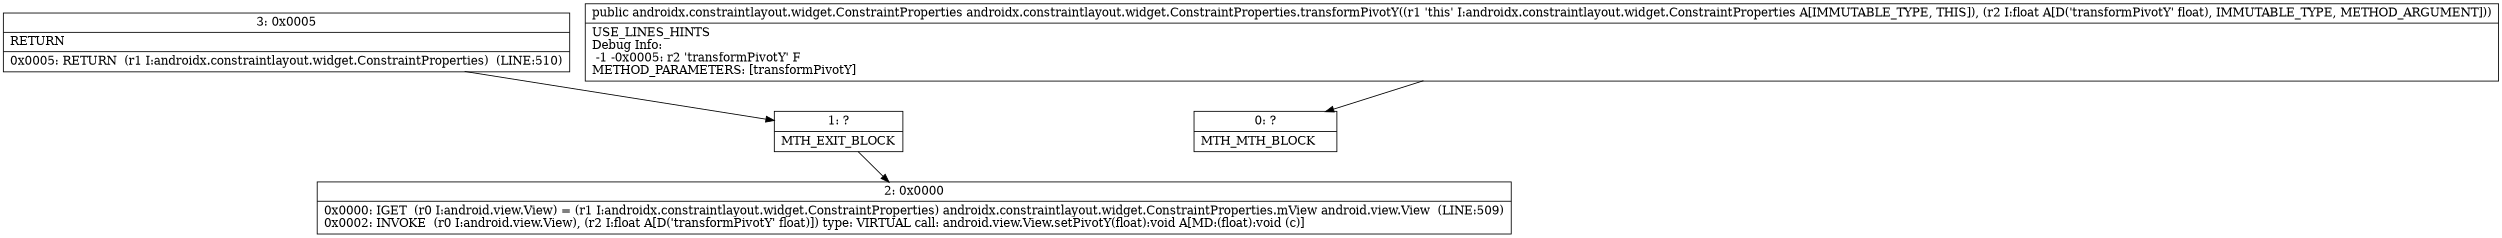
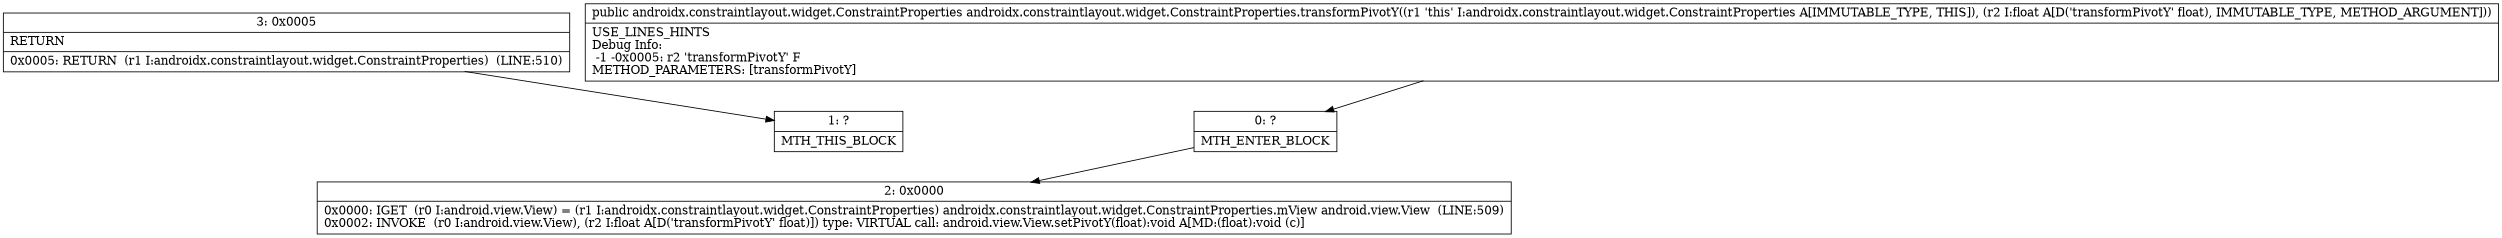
node "1: ?": text "MTH_EXIT_BLOCK" -> "MTH_THIS_BLOCK"
node "0: ?": text "MTH_MTH_BLOCK" -> "MTH_ENTER_BLOCK"
edge "1: ?" -> "2: 0x0000": now "0: ?" -> "2: 0x0000"
